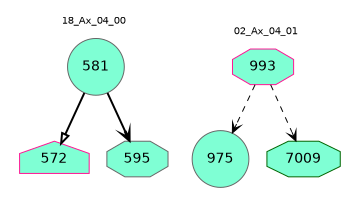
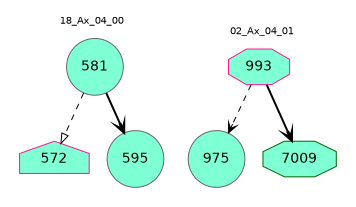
edge "993" -> "7009": style dashed -> bold
edge "581" -> "572": style bold -> dashed
node "595": shape octagon -> circle
